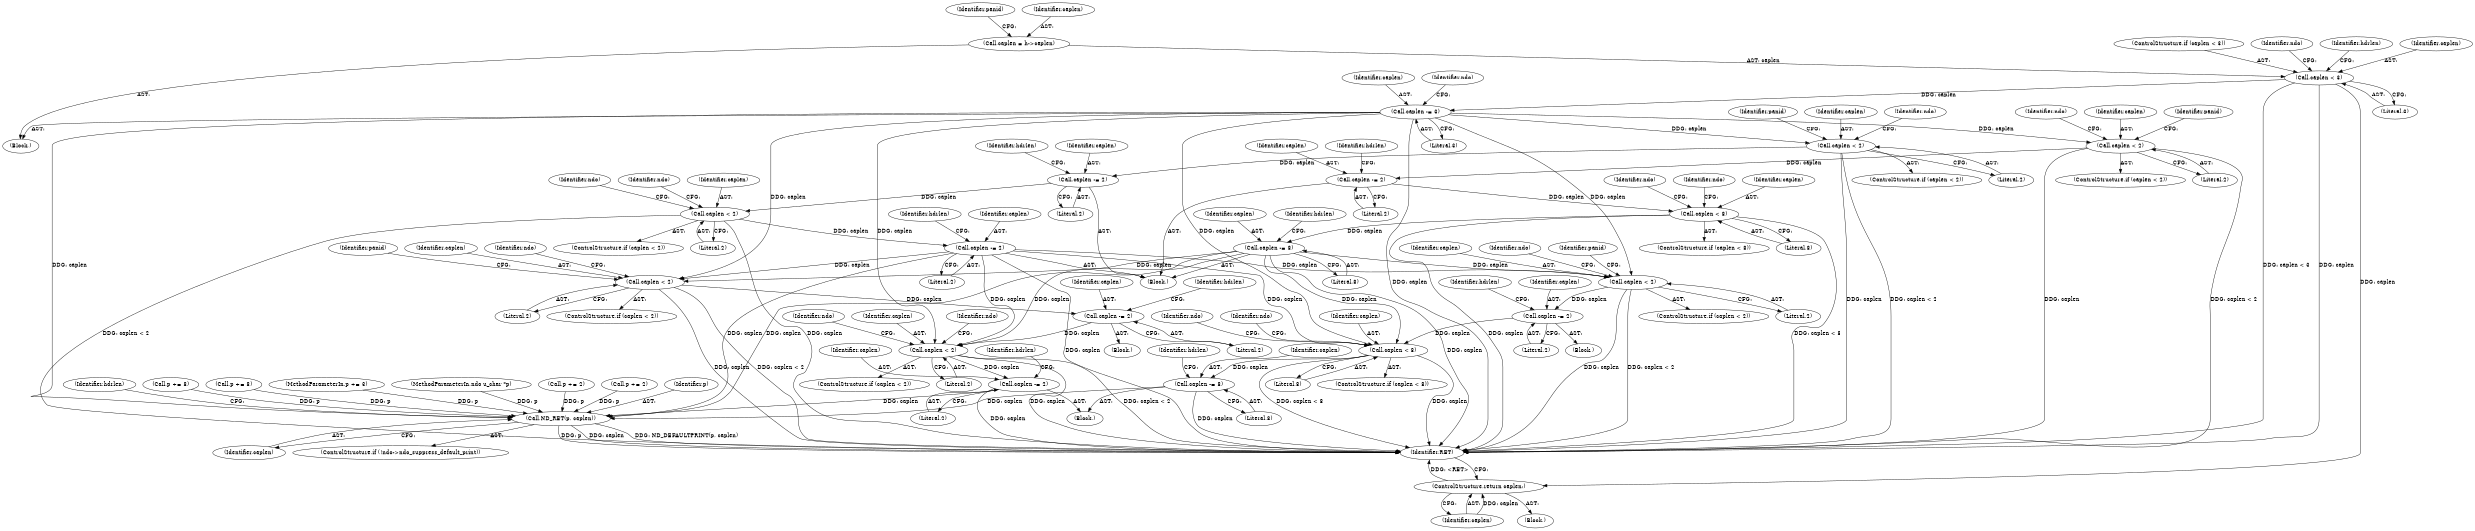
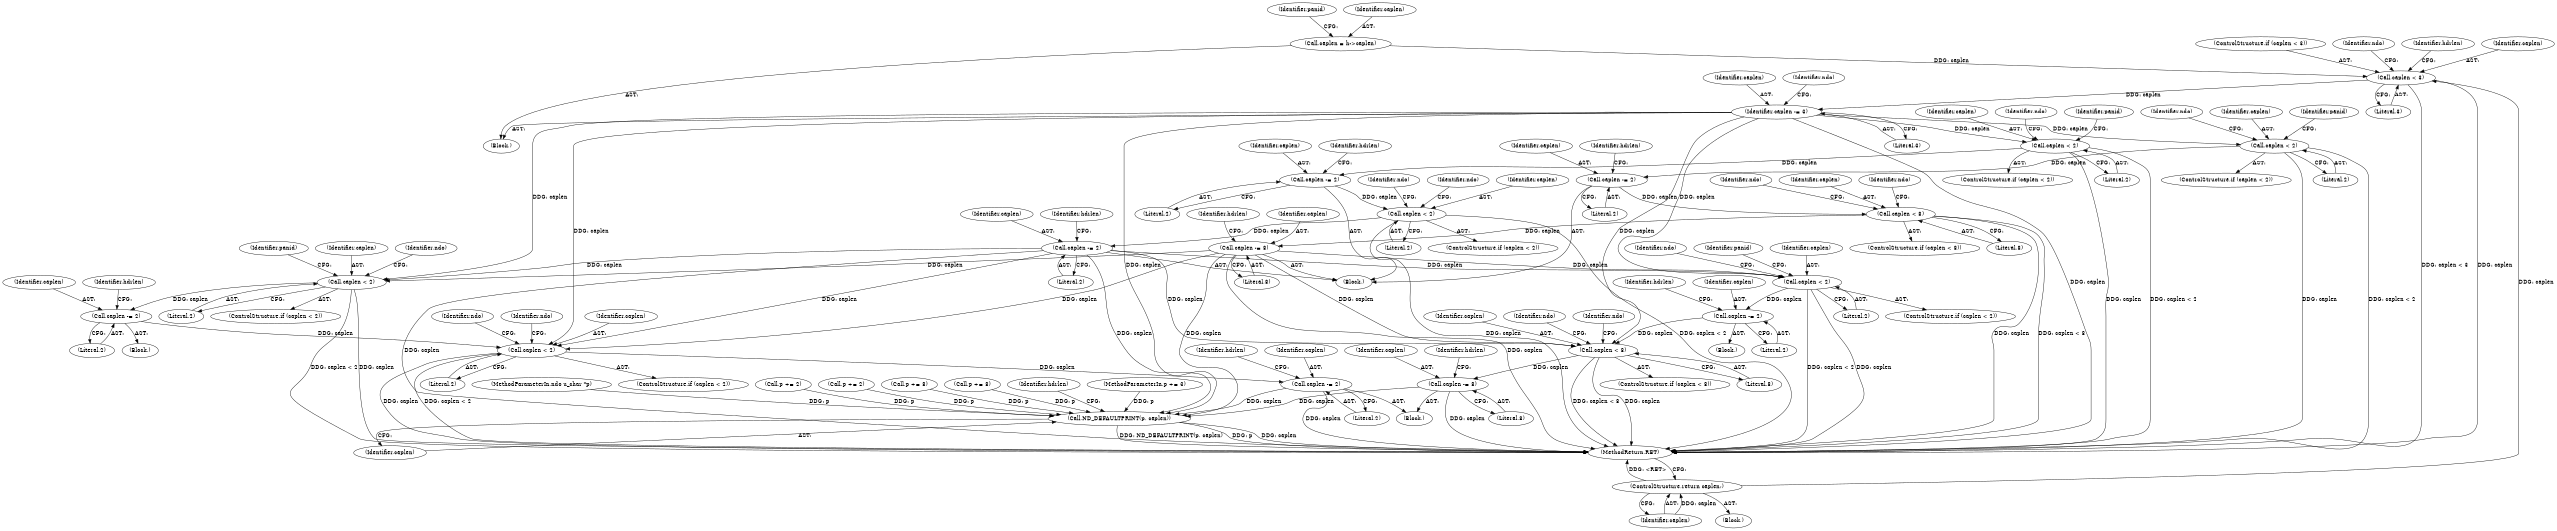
edge "(Call,caplen = h->caplen)" -> "(Call,caplen < 3)": label "AST: caplen" -> "DDG: caplen"
node "(Call,caplen -= 3)": label "(Call,caplen -= 3)" -> "(Identifier,caplen -= 3)"
node "(Identifier,p)": removed
node "(Call,ND_RET(p, caplen))": label "(Call,ND_RET(p, caplen))" -> "(Call,ND_DEFAULTPRINT(p, caplen))"
node "(ControlStructure,if (!ndo->ndo_suppress_default_print))": removed
node "(Identifier,RET)": label "(Identifier,RET)" -> "(MethodReturn,RET)"
edge "(Call,caplen < 3)" -> "(ControlStructure,return caplen;)": reversed
